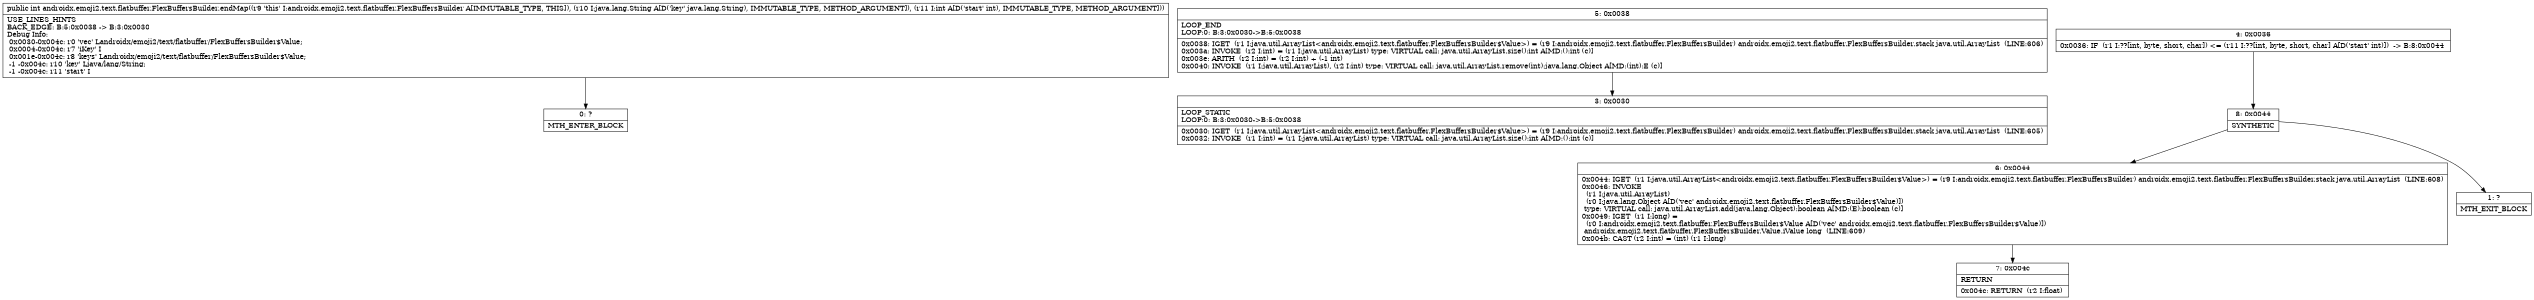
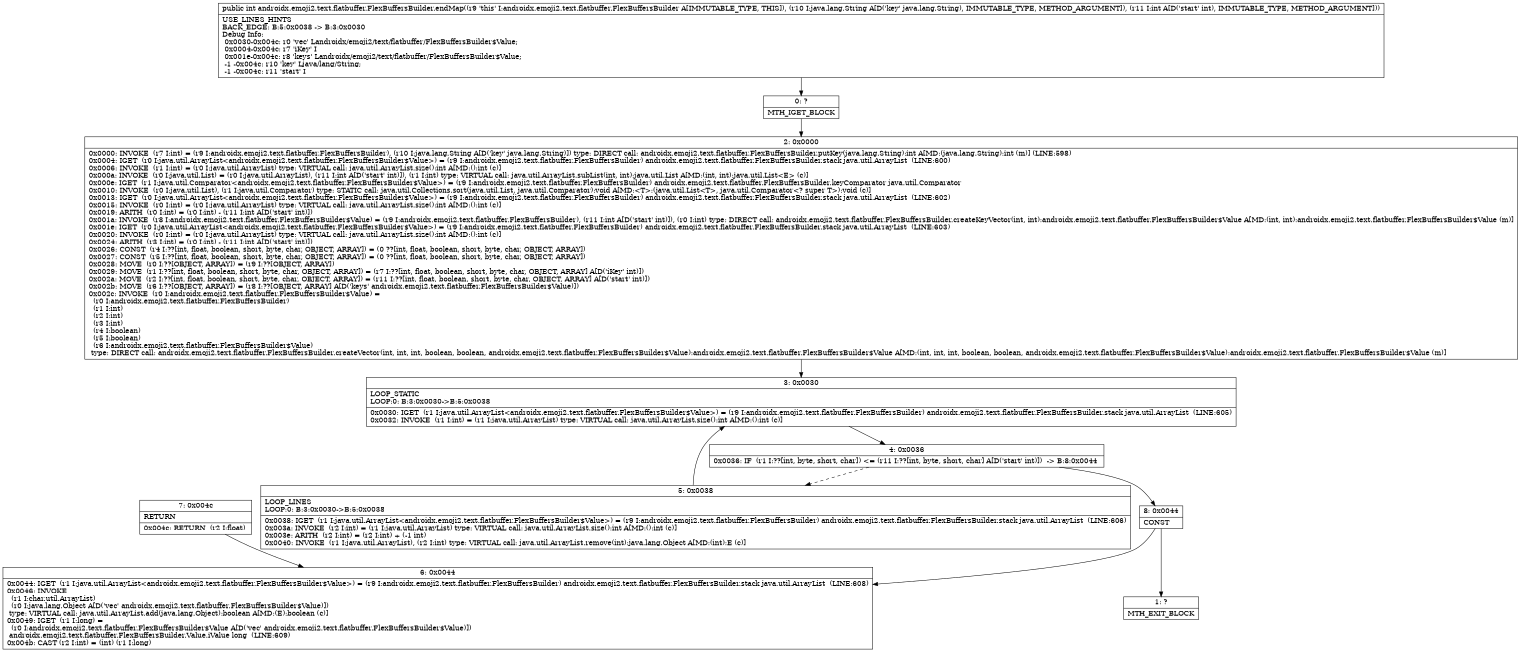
node "5: 0x0038": text "LOOP_END" -> "LOOP_LINES"
node "0: ?": text "MTH_ENTER_BLOCK" -> "MTH_IGET_BLOCK"
node "8: 0x0044": text "SYNTHETIC" -> "CONST"
node "6: 0x0044": text "(r1 I:java.util.ArrayList)" -> "(r1 I:char.util.ArrayList)"
node "2: 0x0000": added
edge "6: 0x0044" -> "7: 0x004c": reversed
edge "3: 0x0030" -> "4: 0x0036": added
edge "4: 0x0036" -> "5: 0x0038": added
